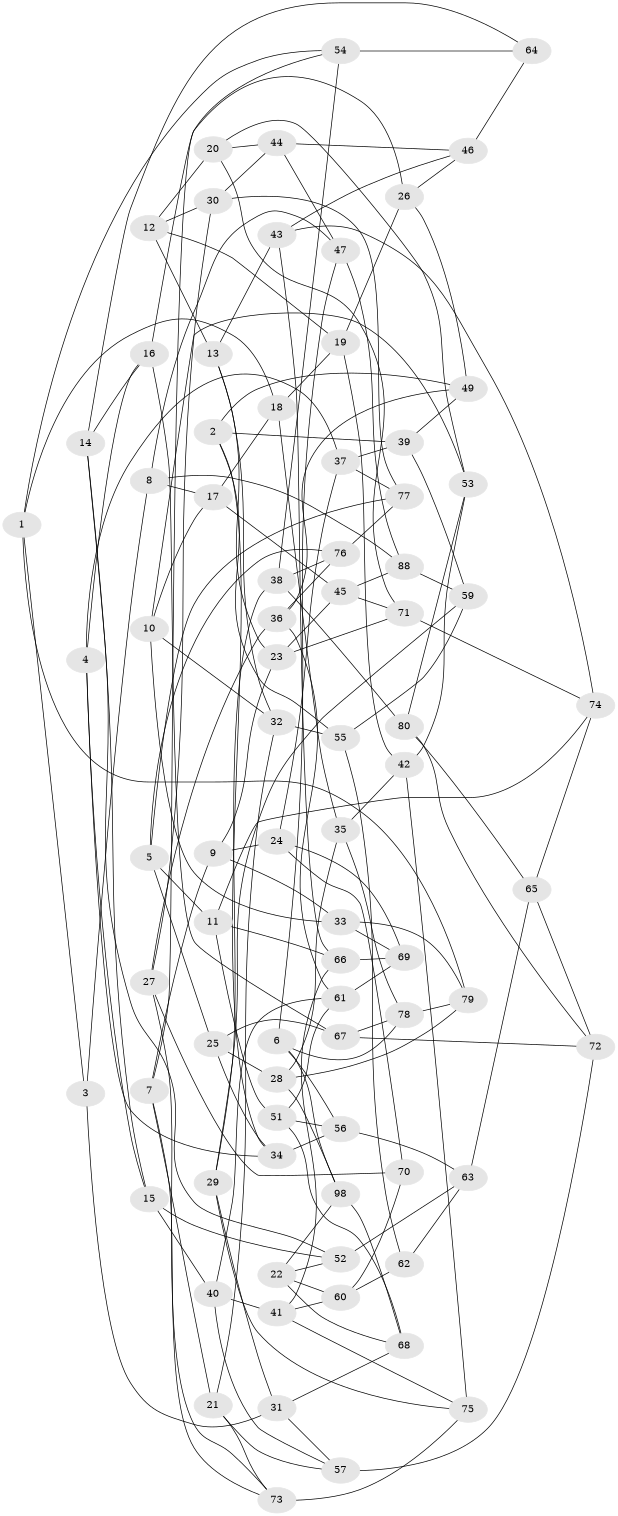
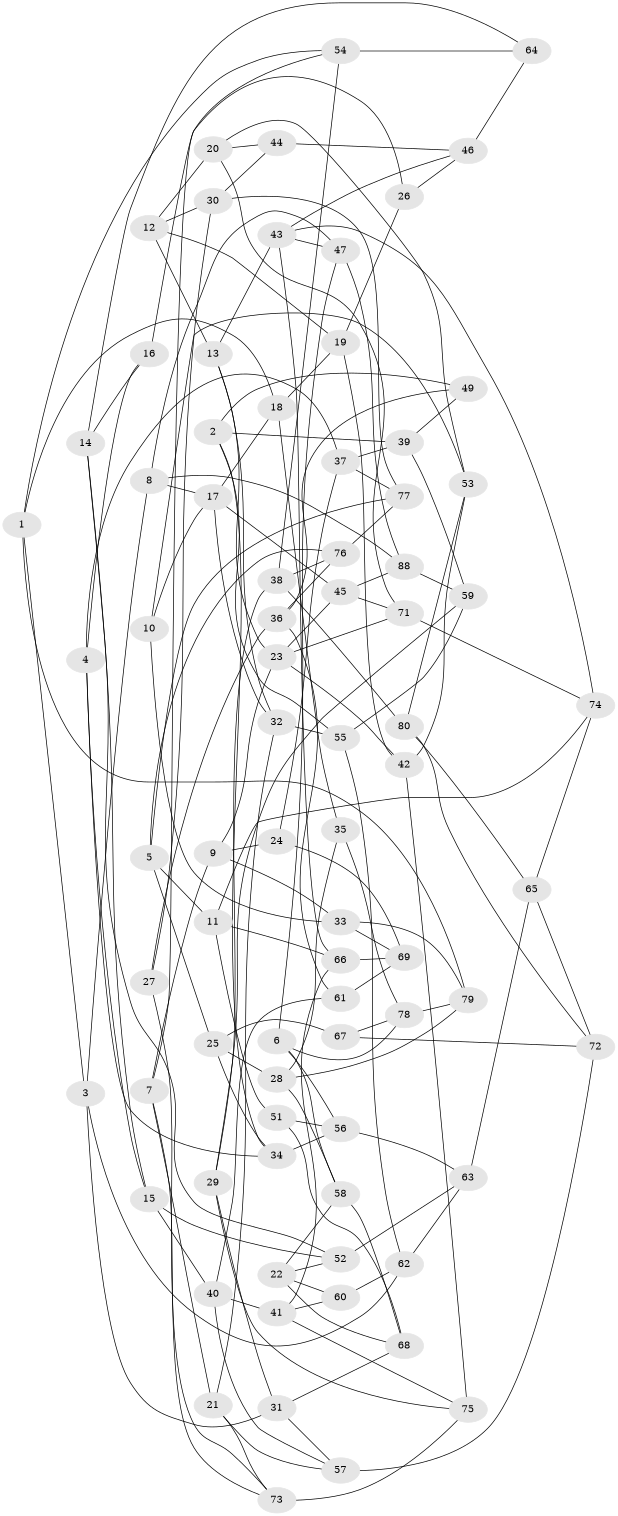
edge "44" -- "47": now "43" -- "47"
edge "26" -- "49": removed
edge "10" -- "32": now "17" -- "32"
edge "42" -- "35": now "42" -- "23"
edge "16" -- "67": removed
edge "61" -- "51": removed
node "70": removed
node "98": label "98" -> "58"
edge "3" -- "62": added
